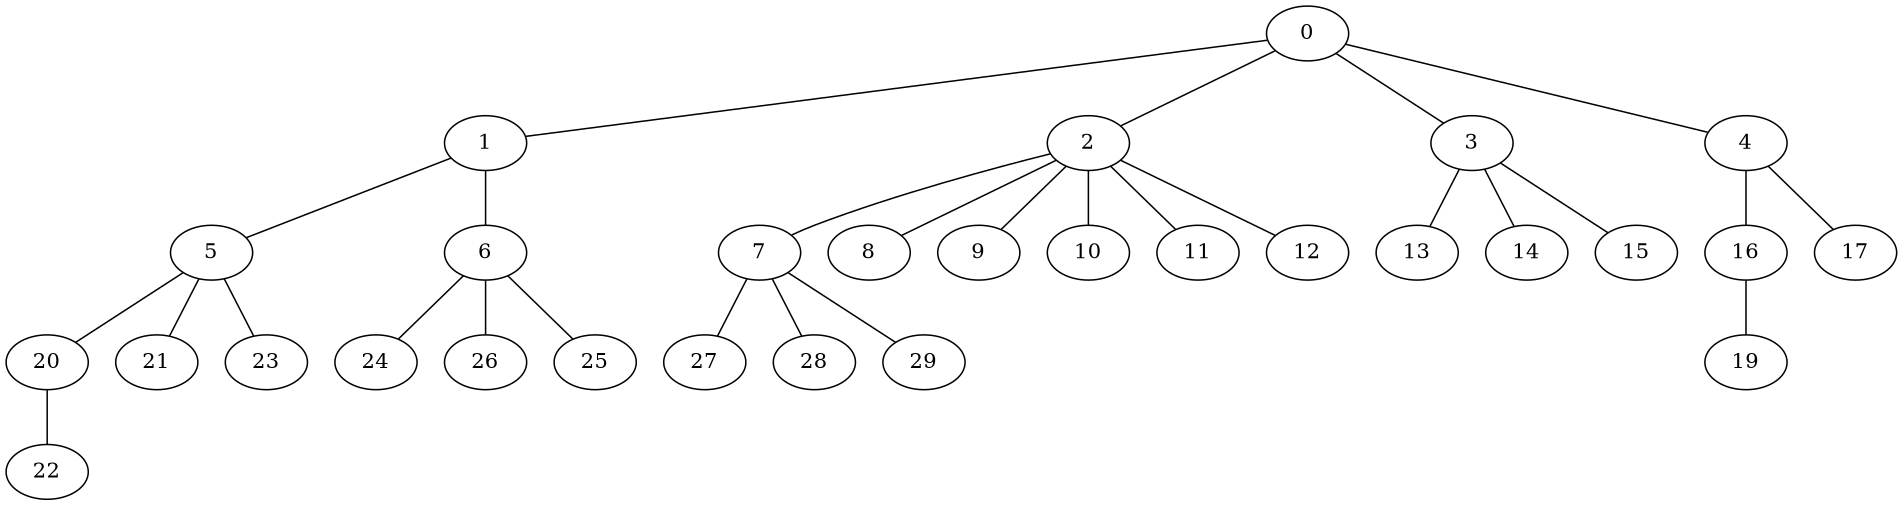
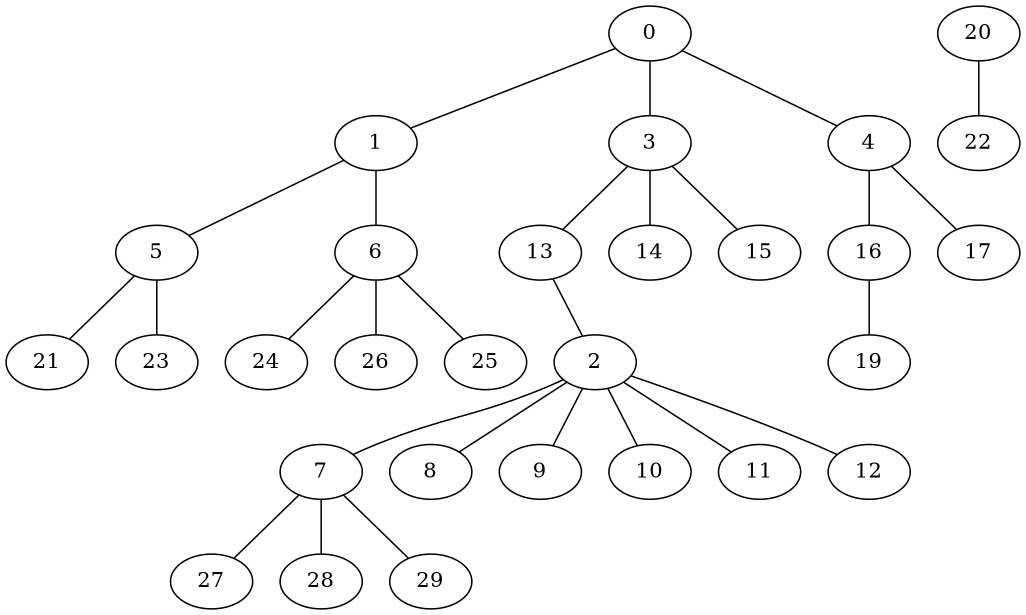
edge "0" -- "2": now "13" -- "2"
edge "5" -- "20": removed
